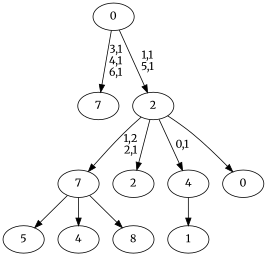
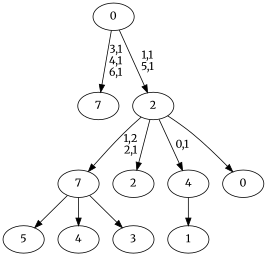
node "8": label "8" -> "3"
